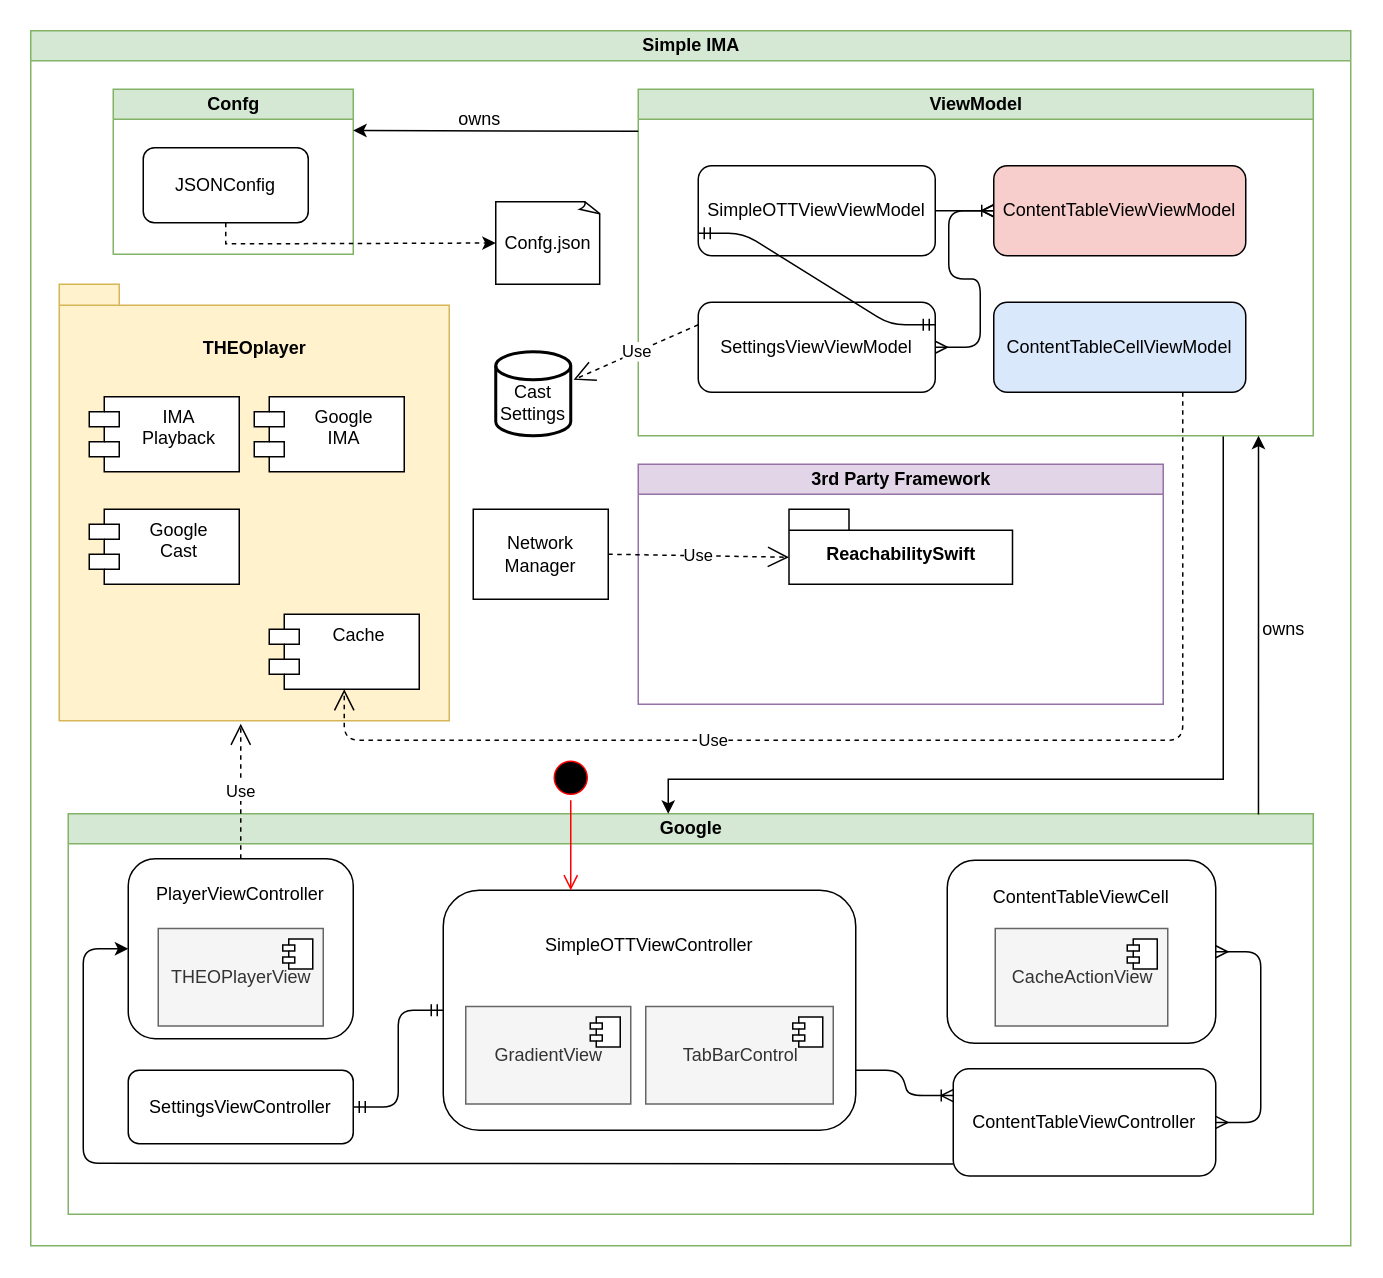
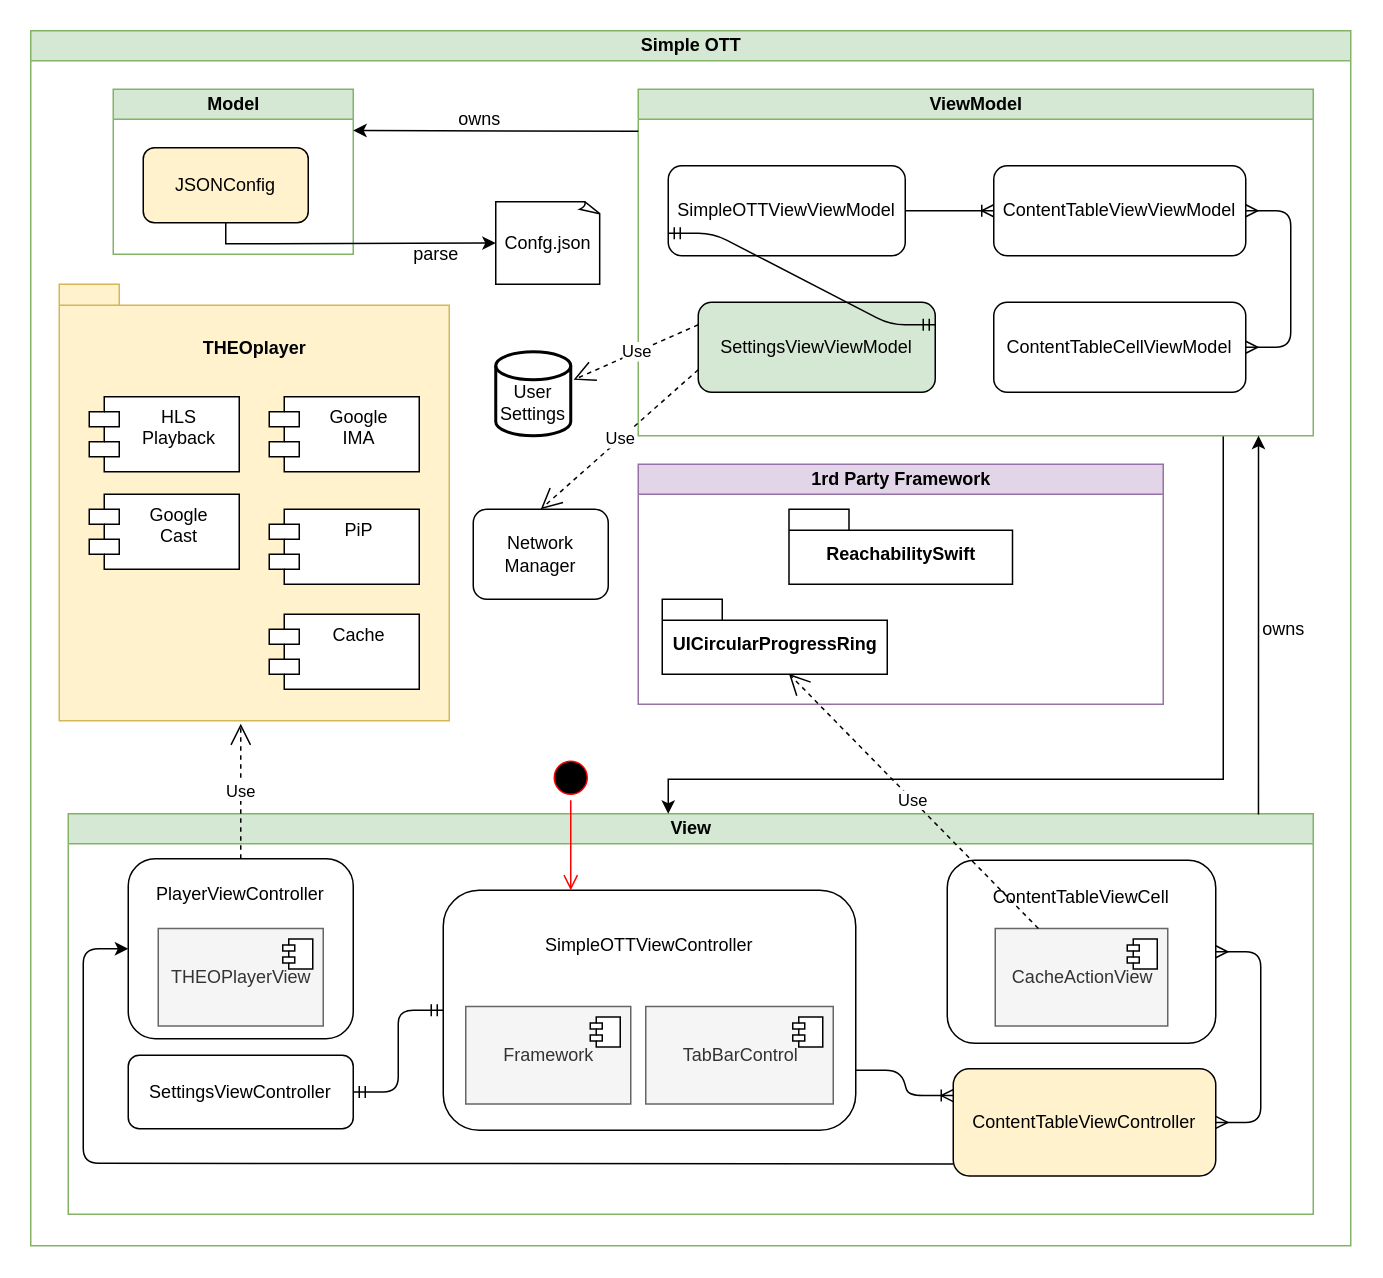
node "Simple IMA": label "Simple IMA" -> "Simple OTT"
node "Confg": label "Confg" -> "Model"
node "JSONConfig": fillcolor #ffffff -> #fff2cc
node "SimpleOTTViewViewModel": moved (817, 211) -> (787, 211)
node "ContentTableViewViewModel": fillcolor #f8cecc -> #ffffff
edge "JSONConfig" -> "Confg.json": style dashed -> solid
node "parse": added
edge "ContentTableViewViewModel" -- "SettingsViewViewModel": now "ContentTableViewViewModel" -- "ContentTableCellViewModel"
node "SettingsViewViewModel": fillcolor #ffffff -> #d5e8d4
node "ContentTableCellViewModel": fillcolor #dae8fc -> #ffffff
node "Cast Settings": label "Cast Settings" -> "User Settings"
node "IMA Playback": label "IMA Playback" -> "HLS Playback"
node "Google IMA": moved (329, 434) -> (344, 434)
edge "SettingsViewViewModel" -> "Network Manager": added, label "Use"
node "3rd Party Framework": label "3rd Party Framework" -> "1rd Party Framework"
node "Google Cast": moved (164, 547) -> (164, 532)
node "PiP": added
node "Network Manager": shape rectangle -> rounded rectangle
edge "Network Manager" -> "ReachabilitySwift": removed, label "Use"
node "UICircularProgressRing": added
edge "ContentTableCellViewModel" -> "Cache": removed, label "Use"
edge "CacheActionView" -> "UICircularProgressRing": added, label "Use"
node "Google": label "Google" -> "View"
node "GradientView": label "GradientView" -> "Framework"
node "SettingsViewController": moved (241, 1107) -> (241, 1092)
node "ContentTableViewController": fillcolor #ffffff -> #fff2cc
